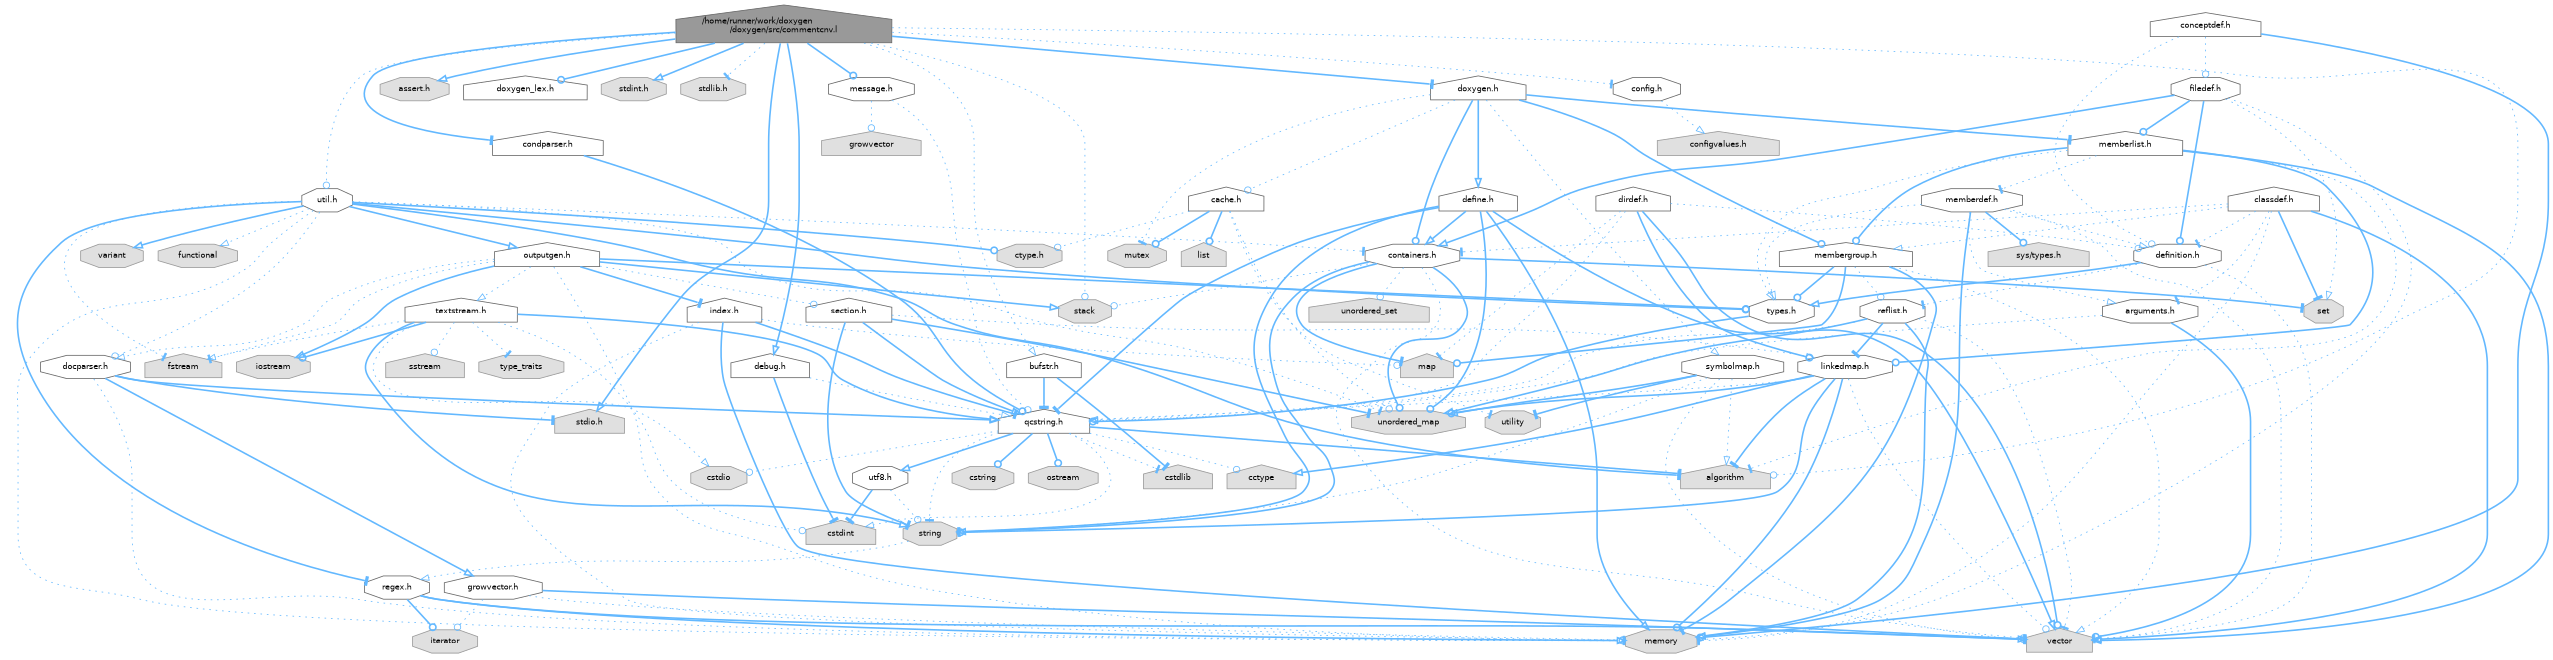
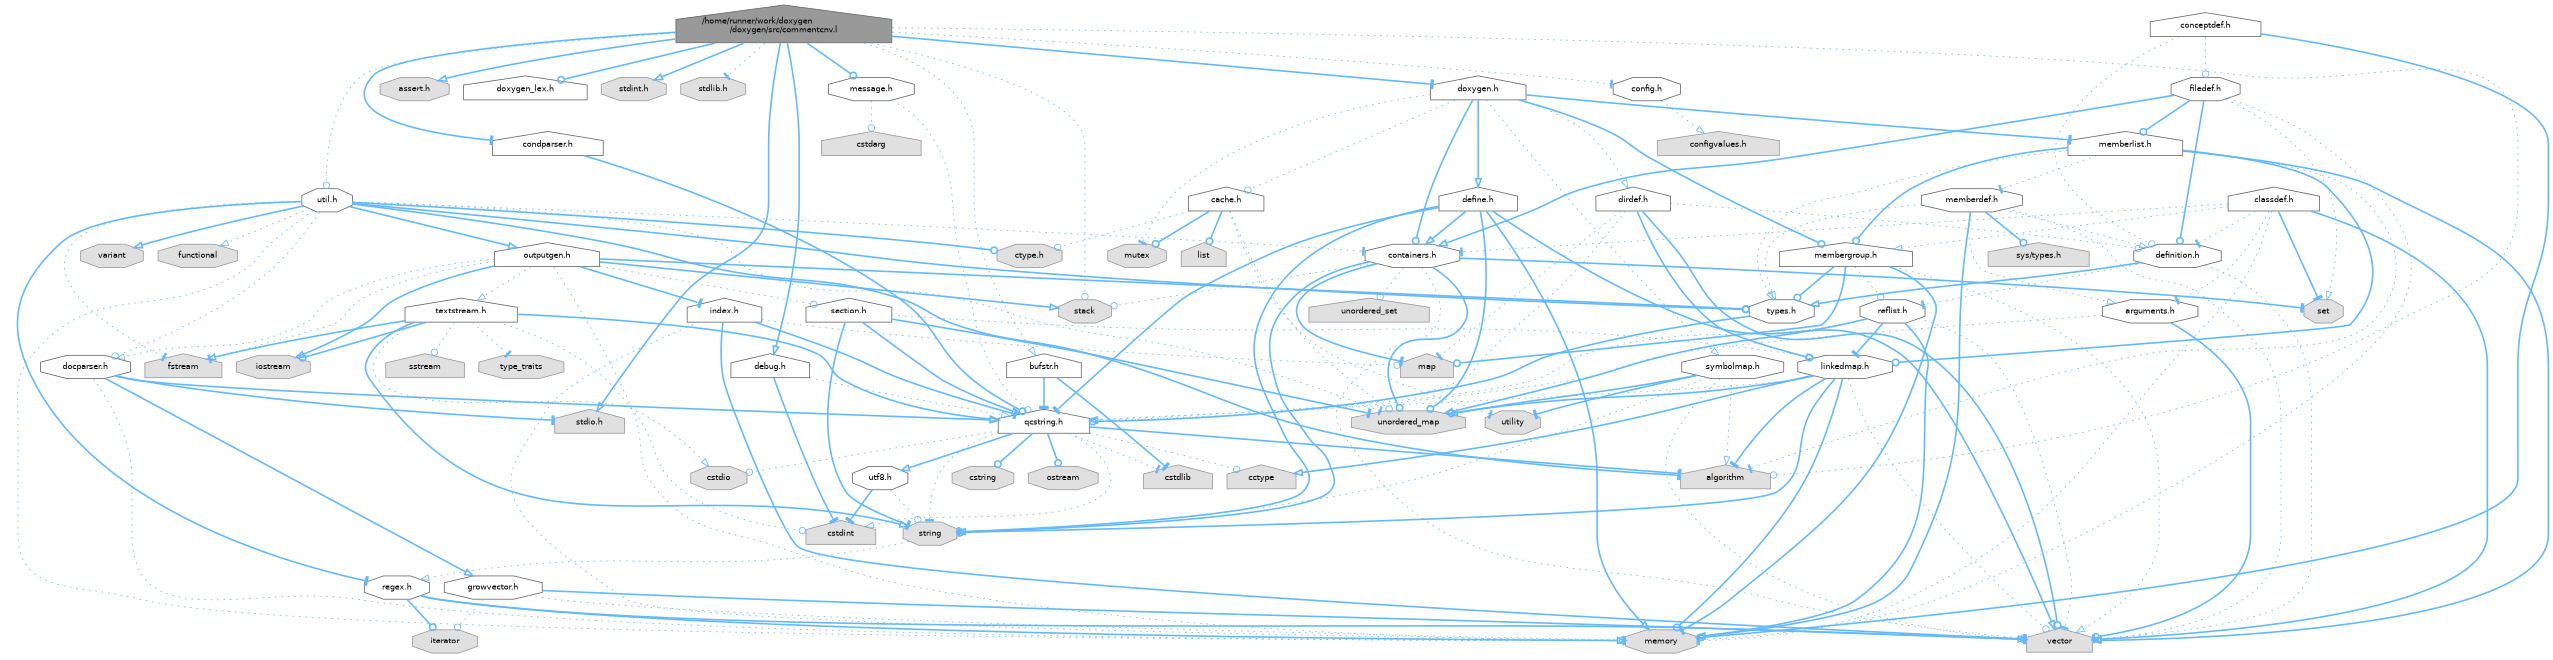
edge "doxygen.h" -> "dirdef.h": added
node "growvector": label "growvector" -> "cstdarg"
edge "textstream.h" -> "fstream": style dotted -> bold
